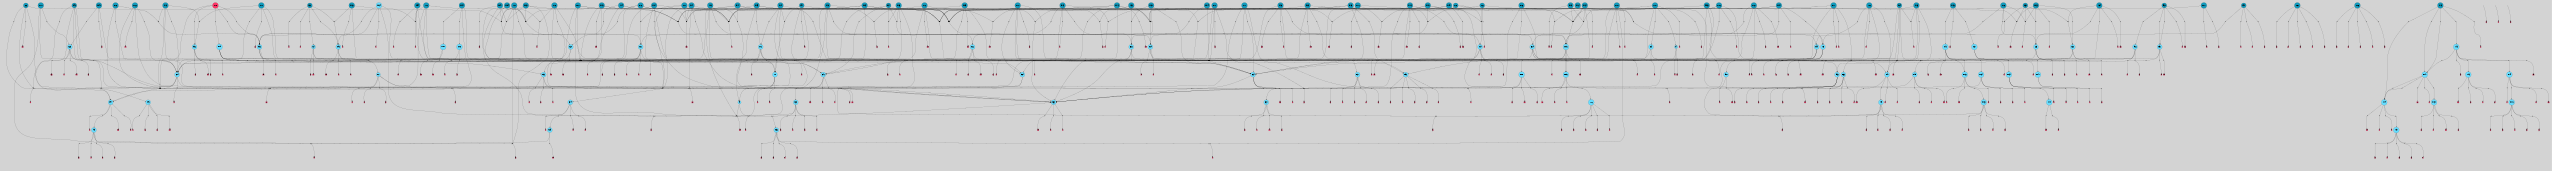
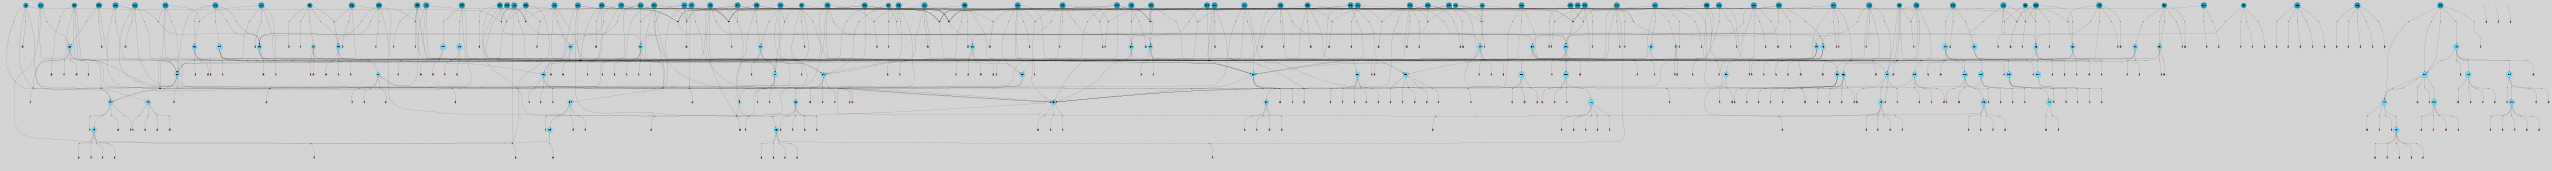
node "T1102": fillcolor #ff3366 -> #1199bb
node "T1039": fillcolor #66ddff -> #1199bb
